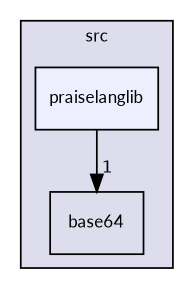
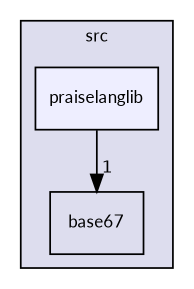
node "base64": label "base64" -> "base67"
